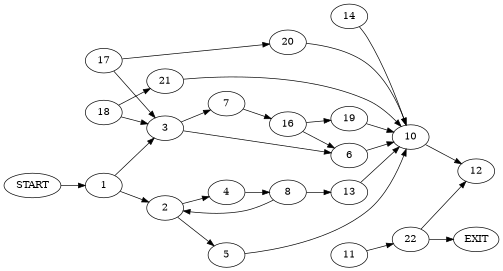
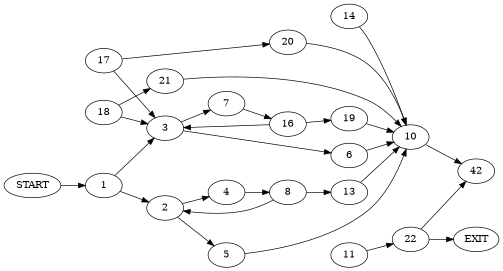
edge "16" -> "6": now "16" -> "3"
node "12": label "12" -> "42"
